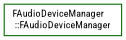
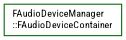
node "FAudioDeviceManager ::FAudioDeviceManager": label "FAudioDeviceManager ::FAudioDeviceManager" -> "FAudioDeviceManager ::FAudioDeviceContainer"
